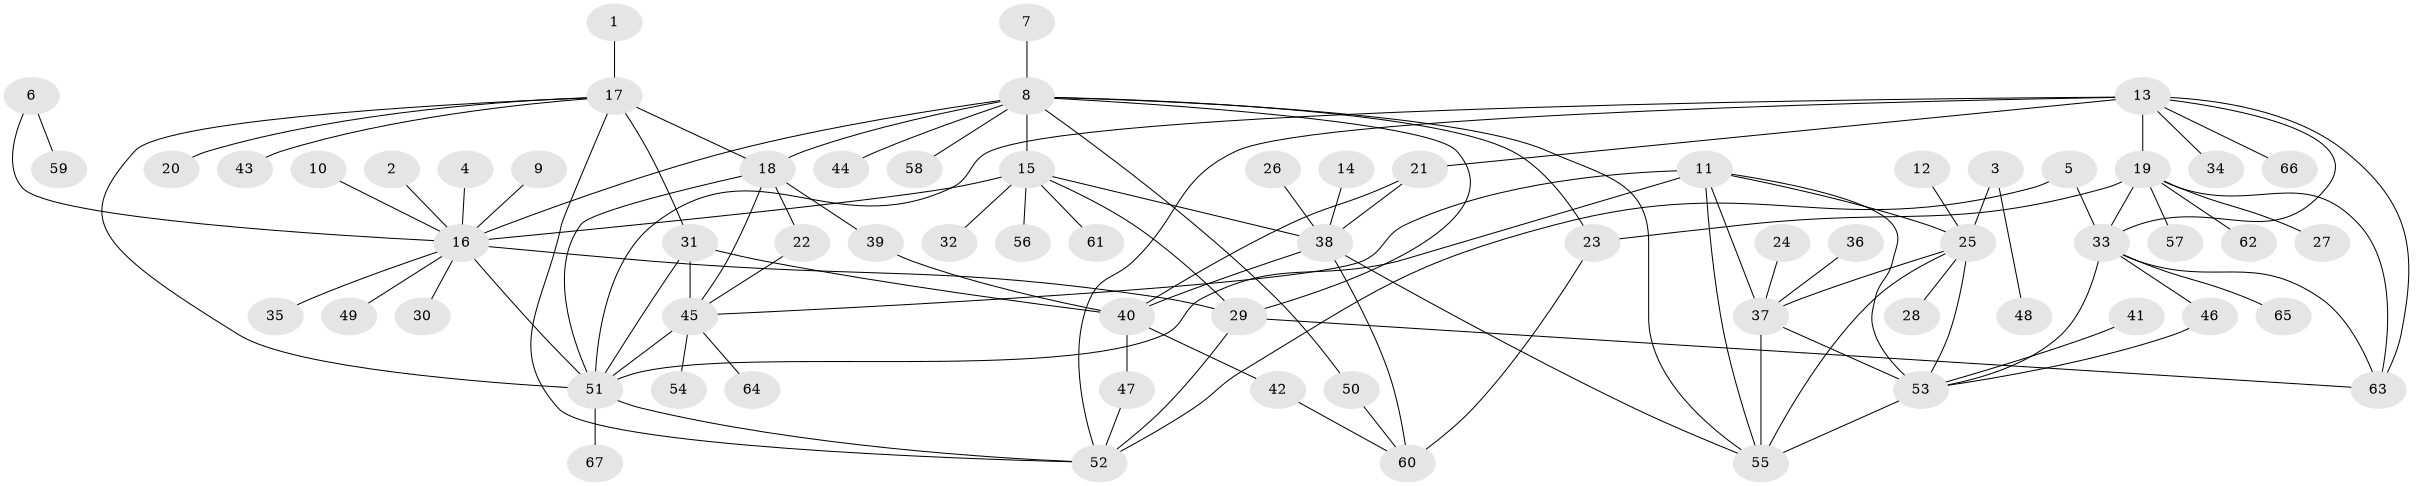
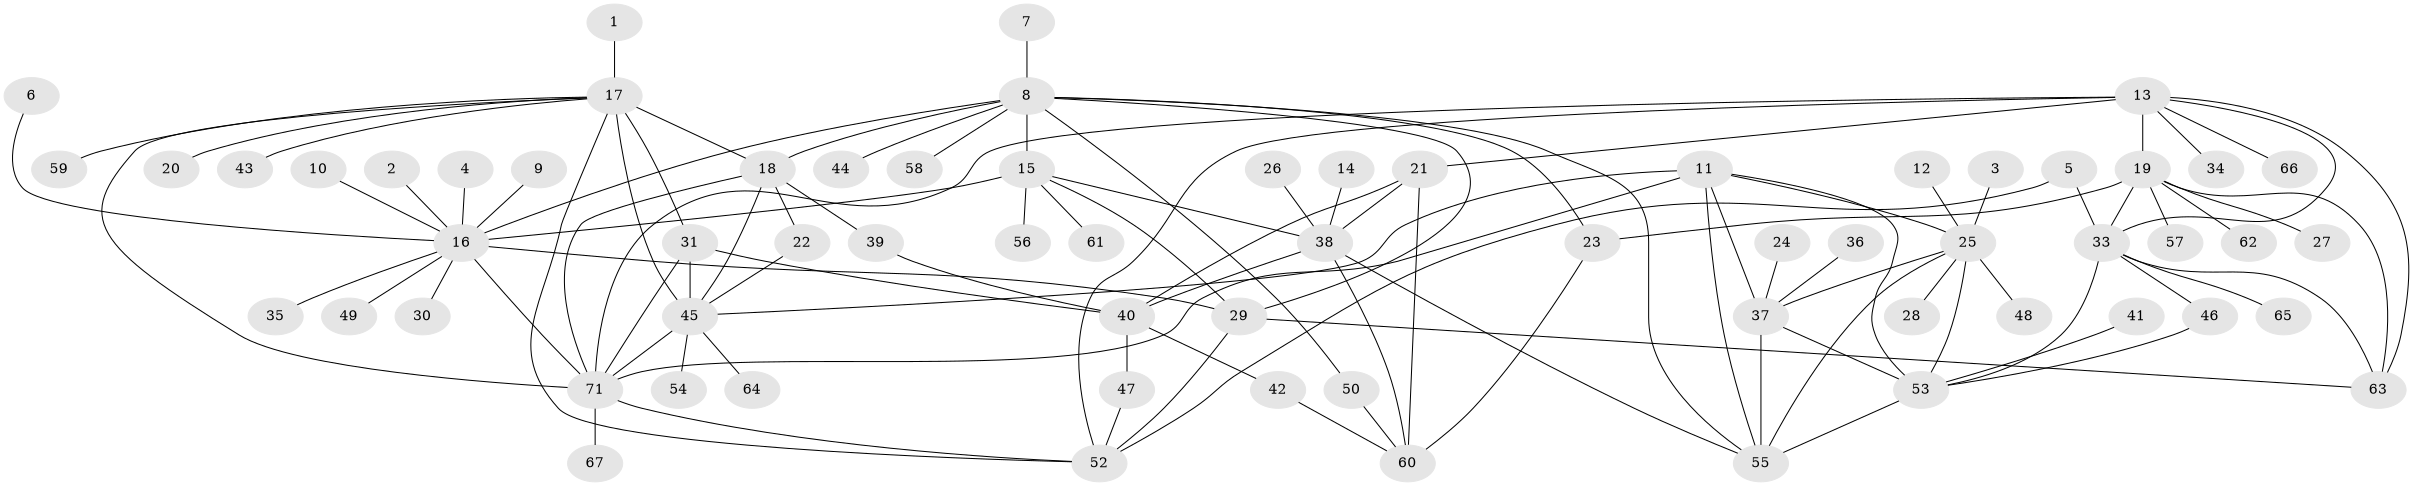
edge "6" -- "59": now "17" -- "59"
edge "17" -- "45": added
node "32": removed
edge "3" -- "48": now "25" -- "48"
edge "21" -- "60": added
node "51": label "51" -> "71"
